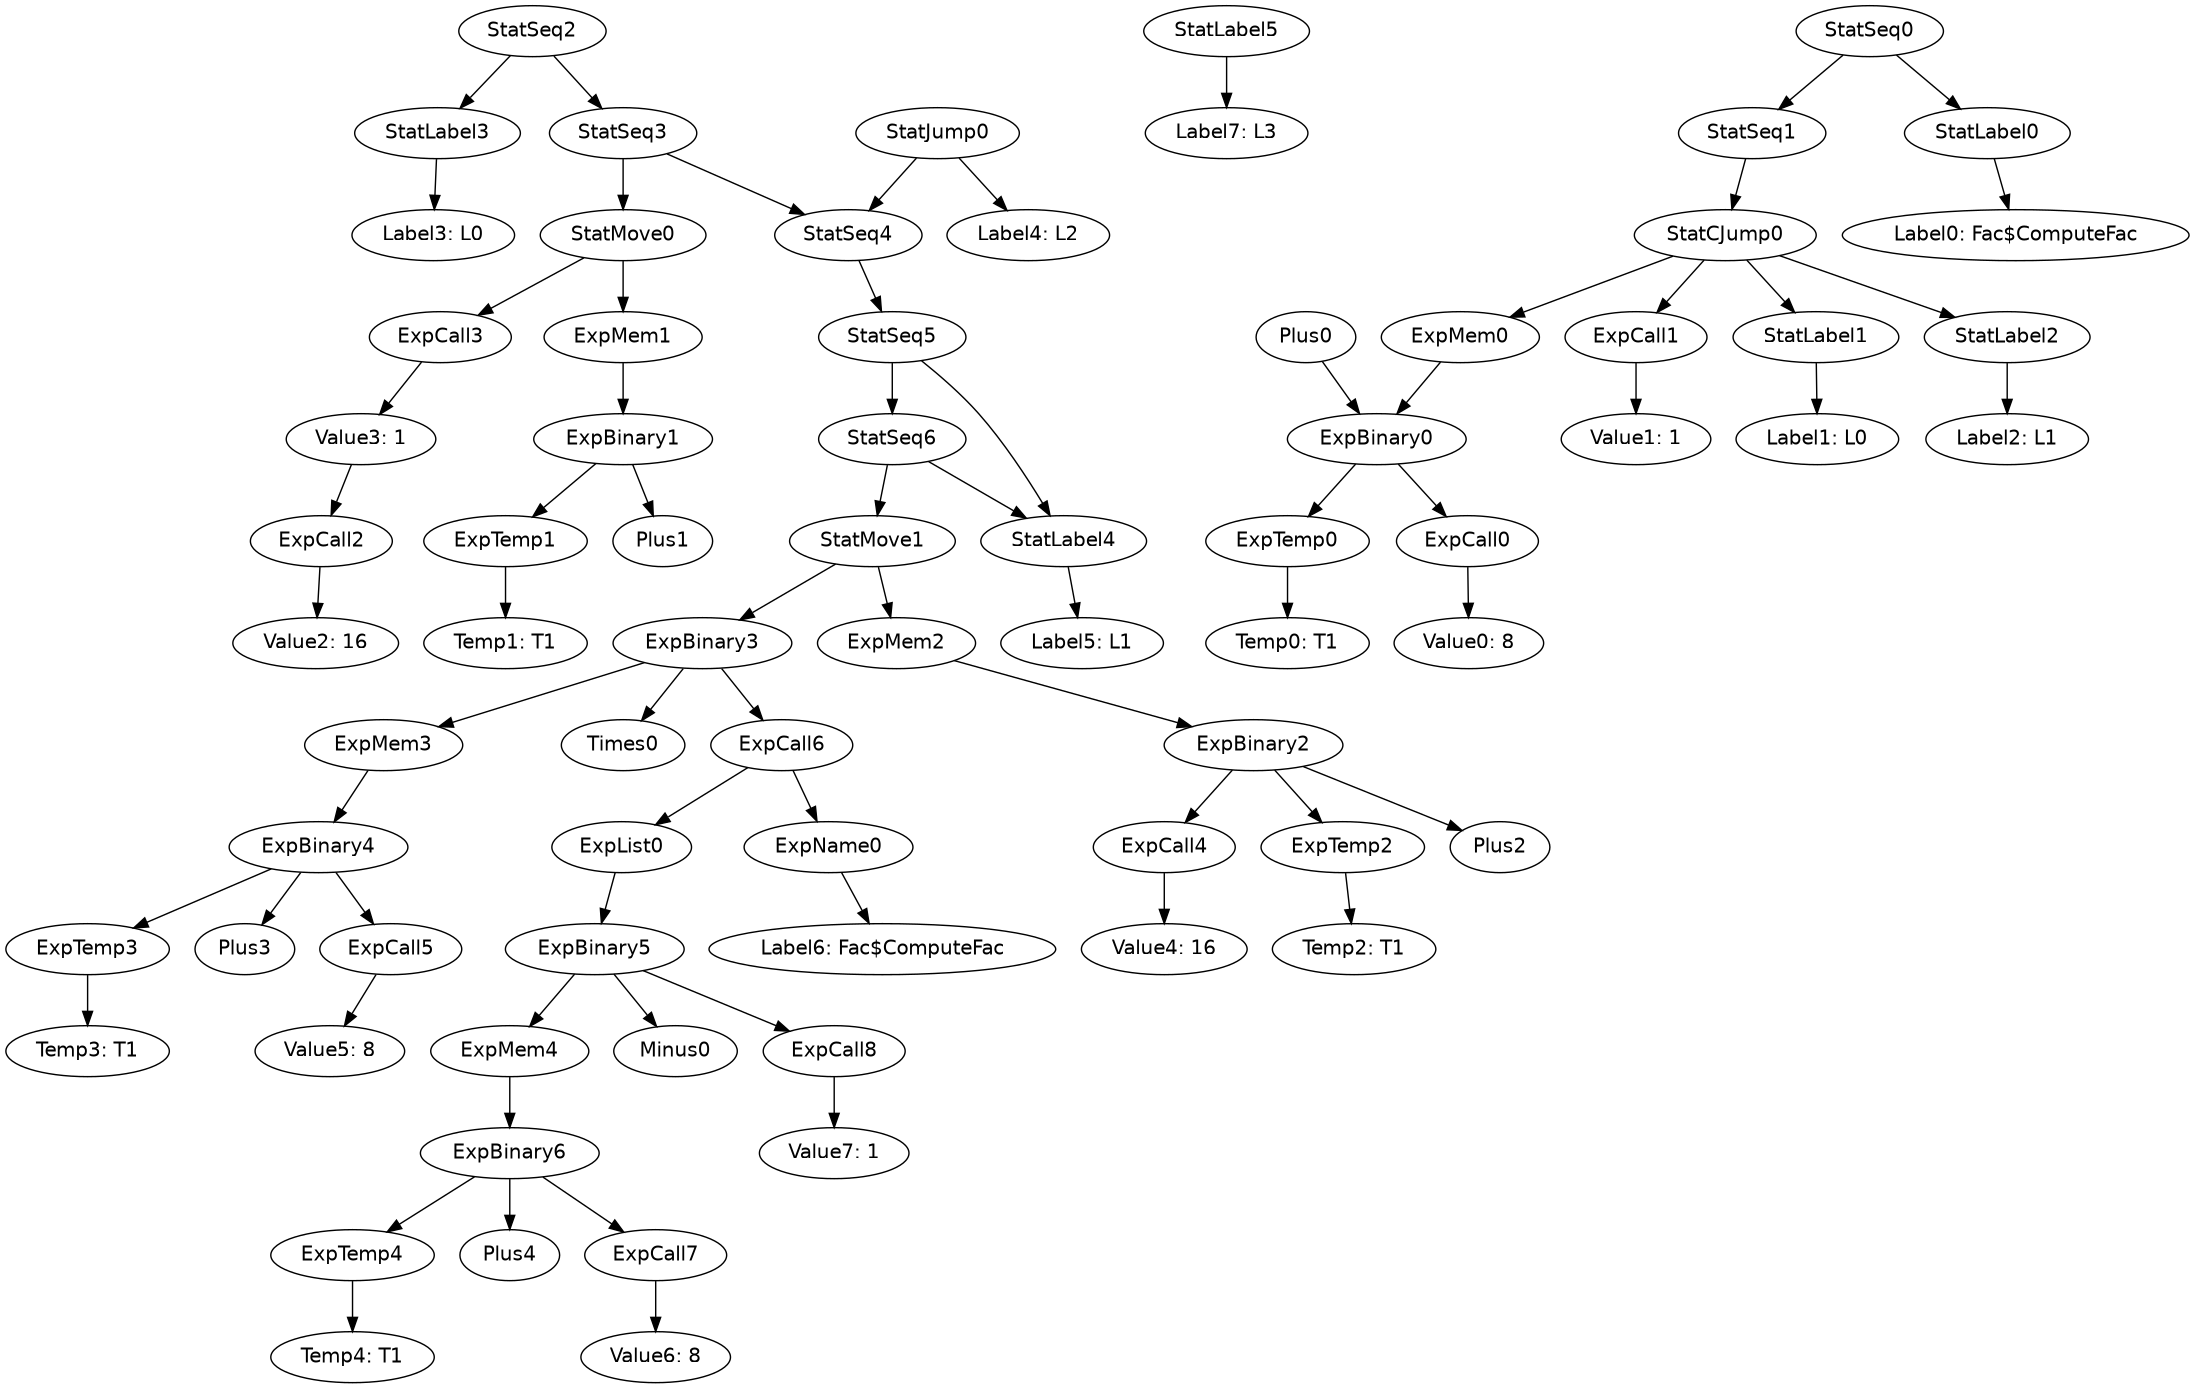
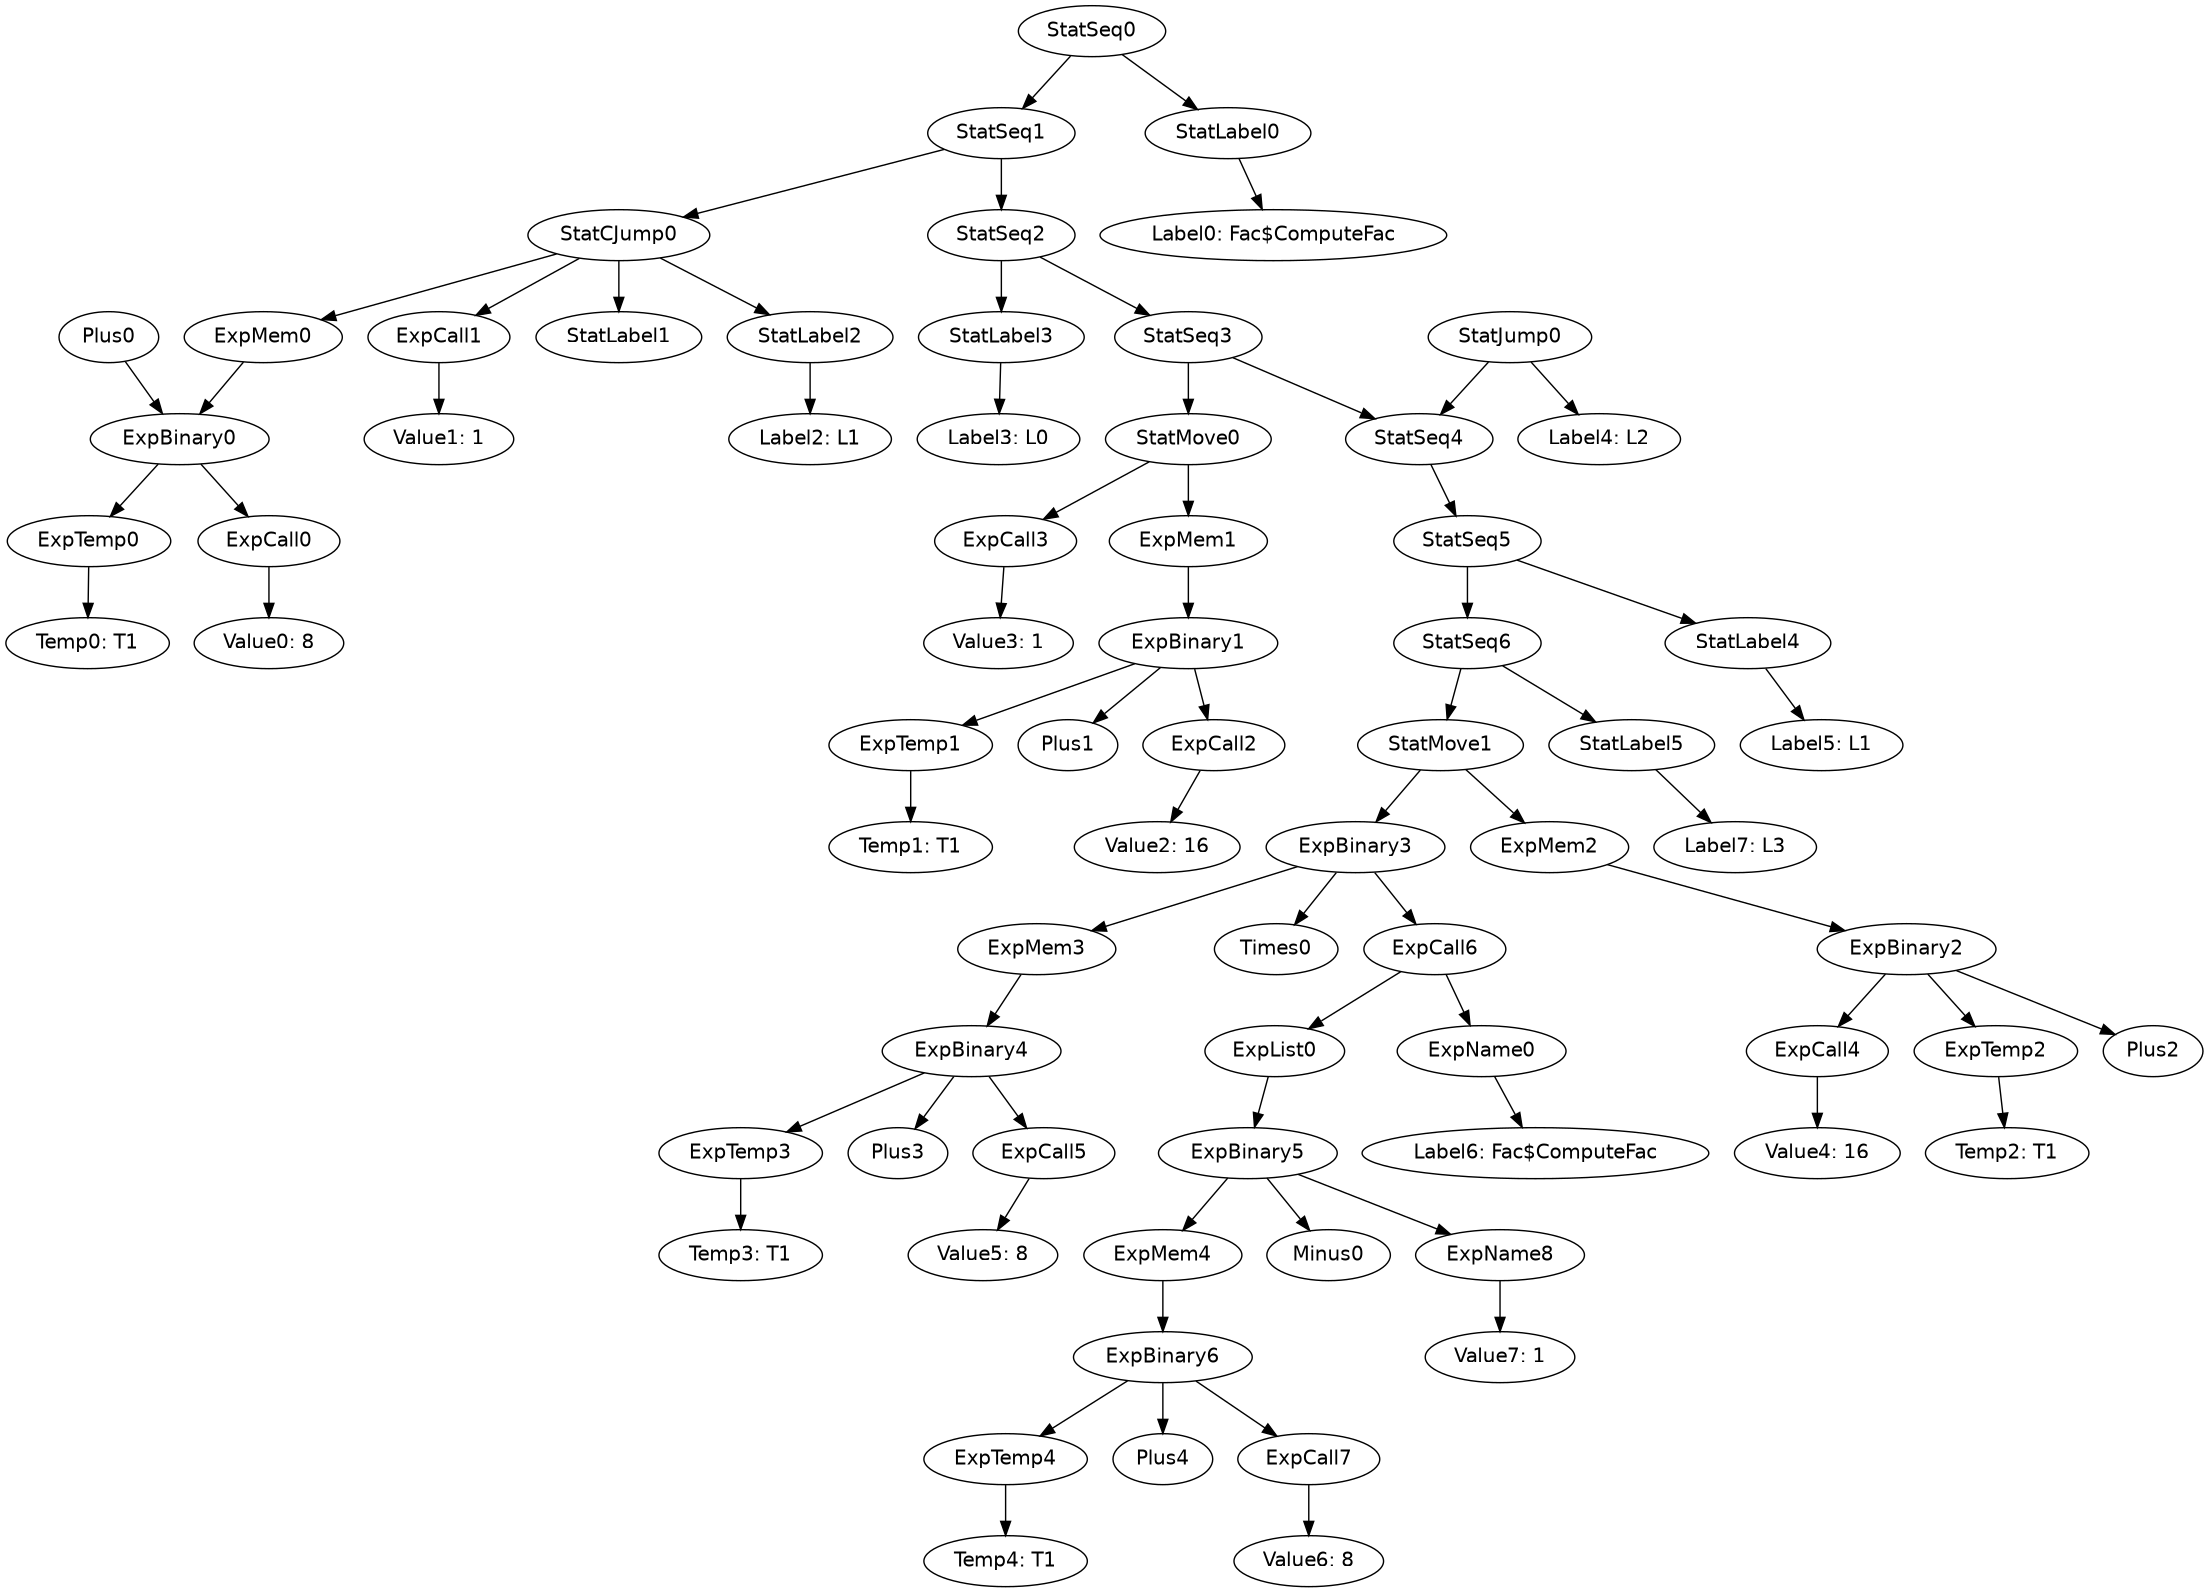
edge "StatSeq1" -> "StatSeq2": added
node "Label1: L0": removed
edge "Value3: 1" -> "ExpCall2": now "ExpBinary1" -> "ExpCall2"
edge "StatSeq6" -> "StatLabel4": now "StatSeq6" -> "StatLabel5"
node "ExpCall8": label "ExpCall8" -> "ExpName8"
